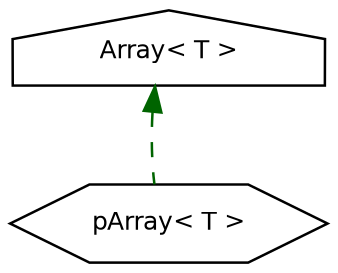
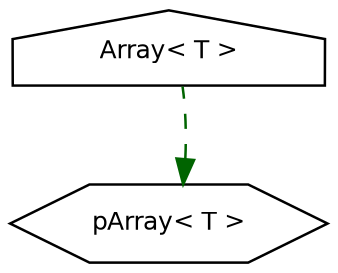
edge "pArray< T >" -> "Array< T >": reversed
